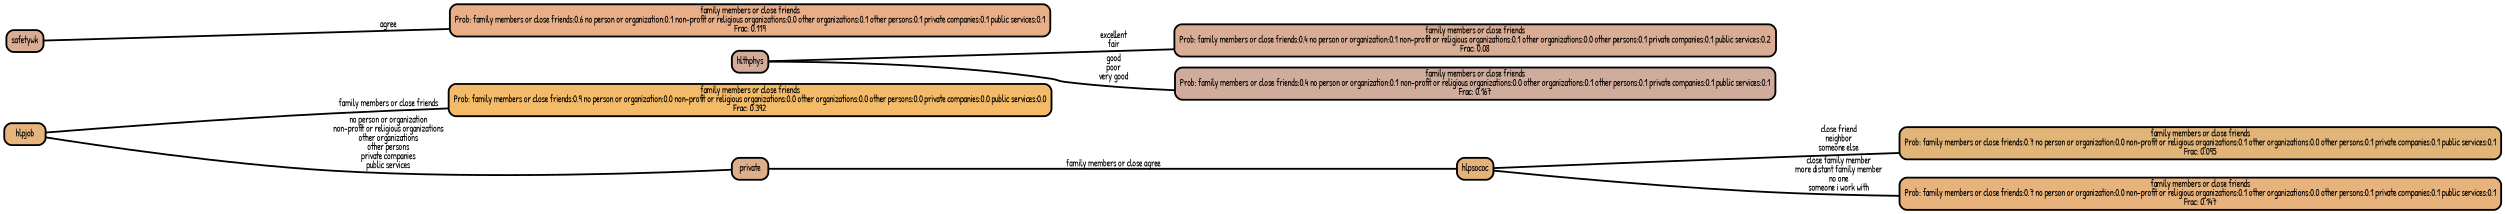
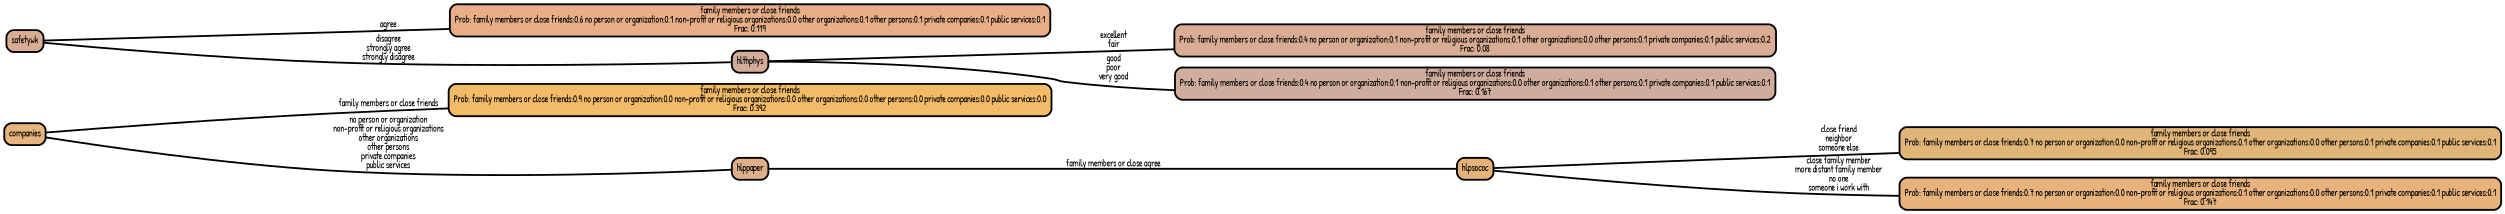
edge "safetywk" -- "hlthphys": added, label "disagree strongly agree strongly disagree"
node "hlpjob": label "hlpjob" -> "companies"
node "private": label "private" -> "hlppaper"
